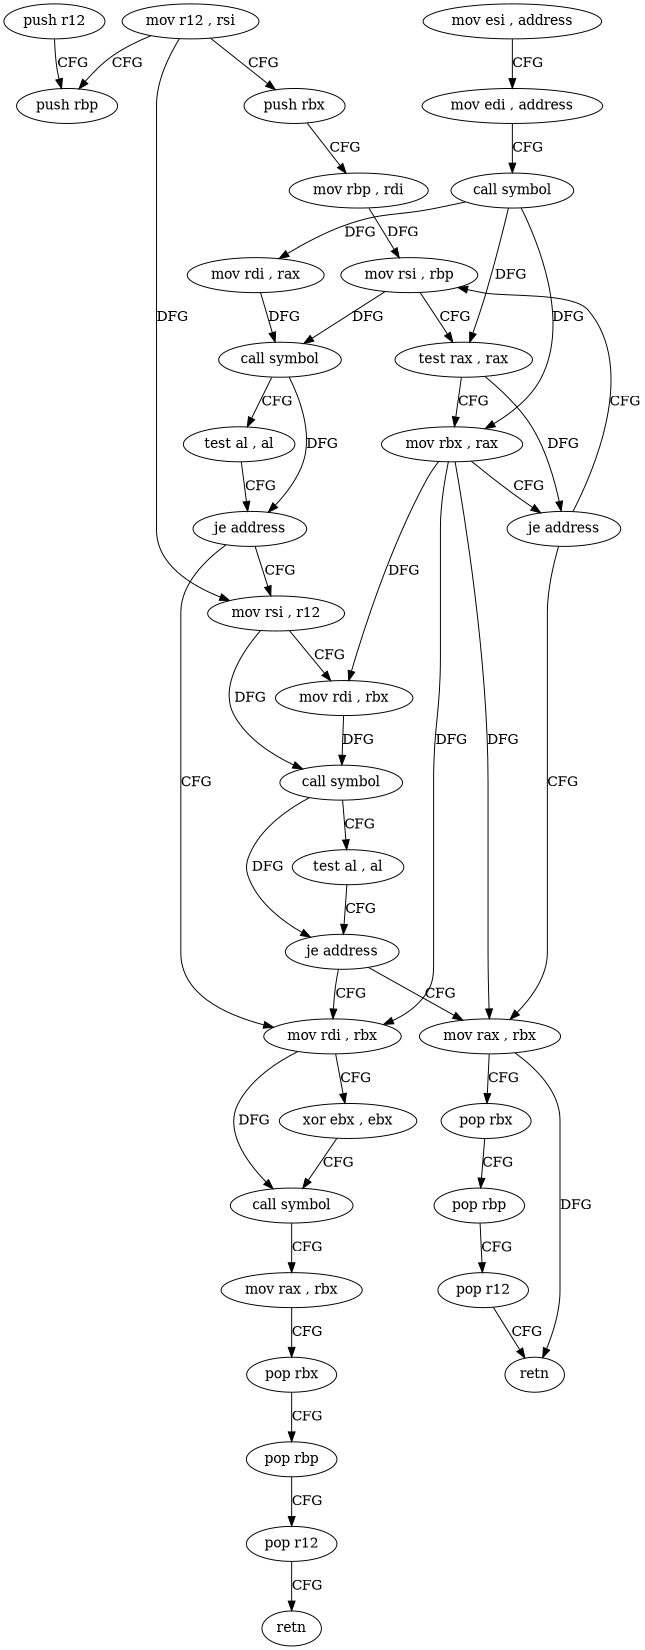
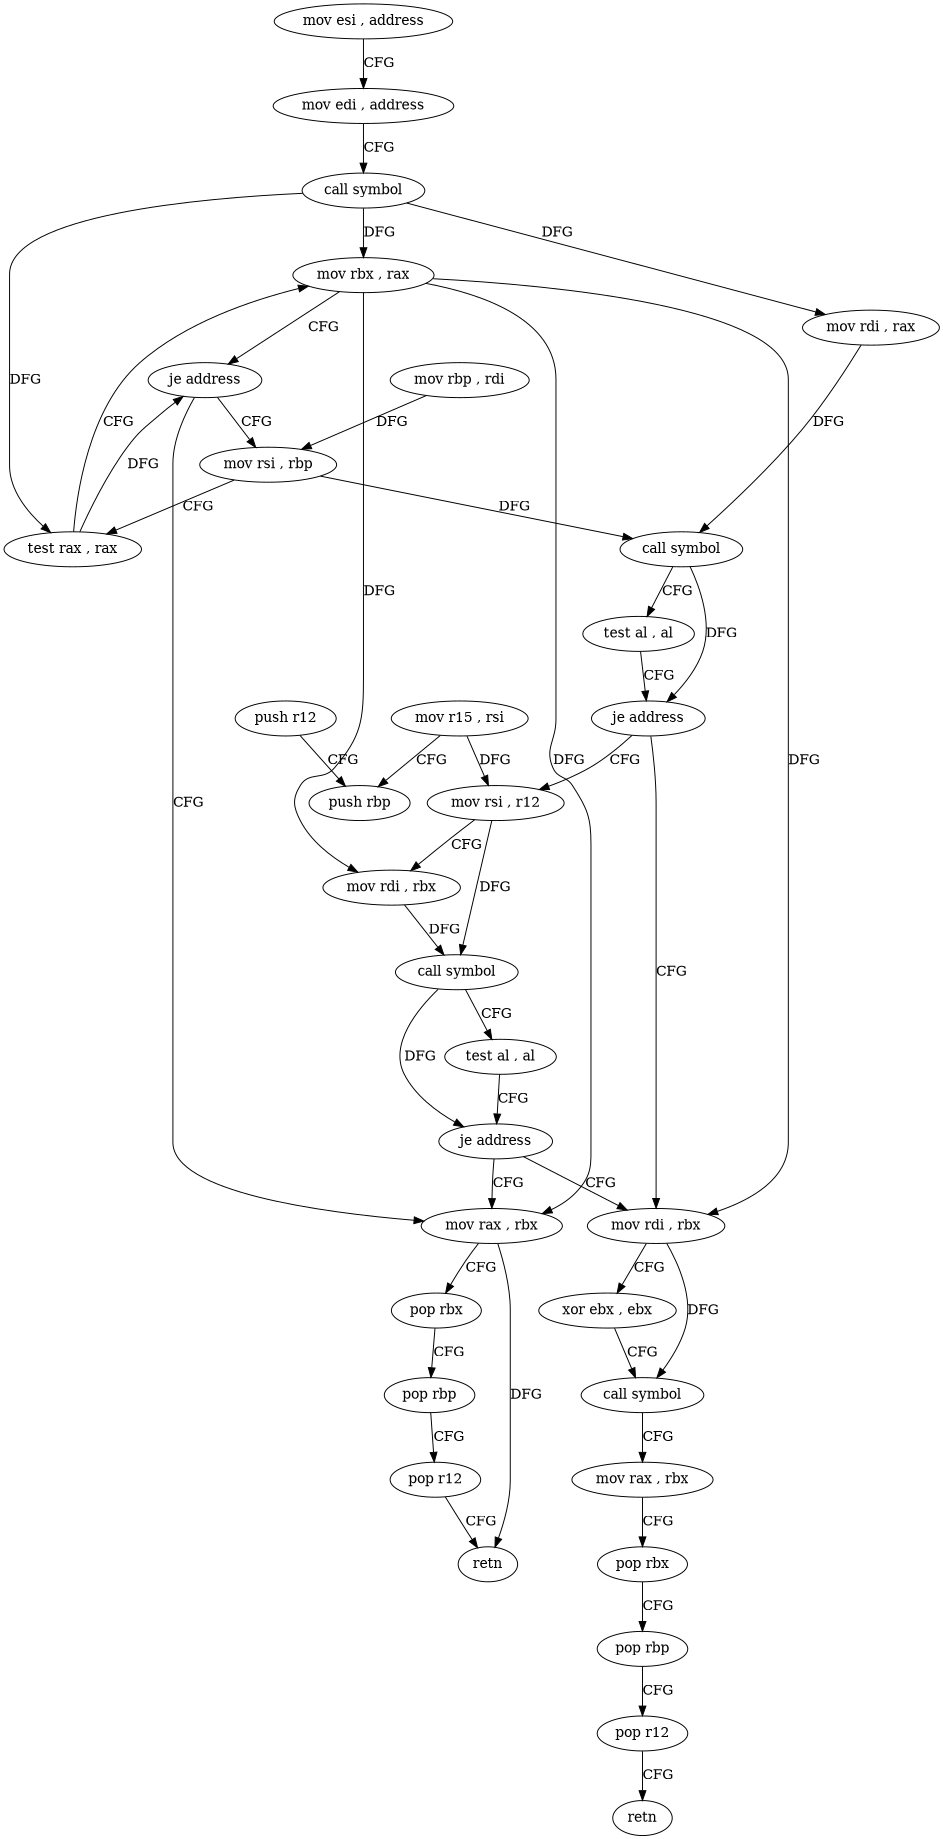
node "mov r12 , rsi": label "mov r12 , rsi" -> "mov r15 , rsi"
node "push rbx": removed
